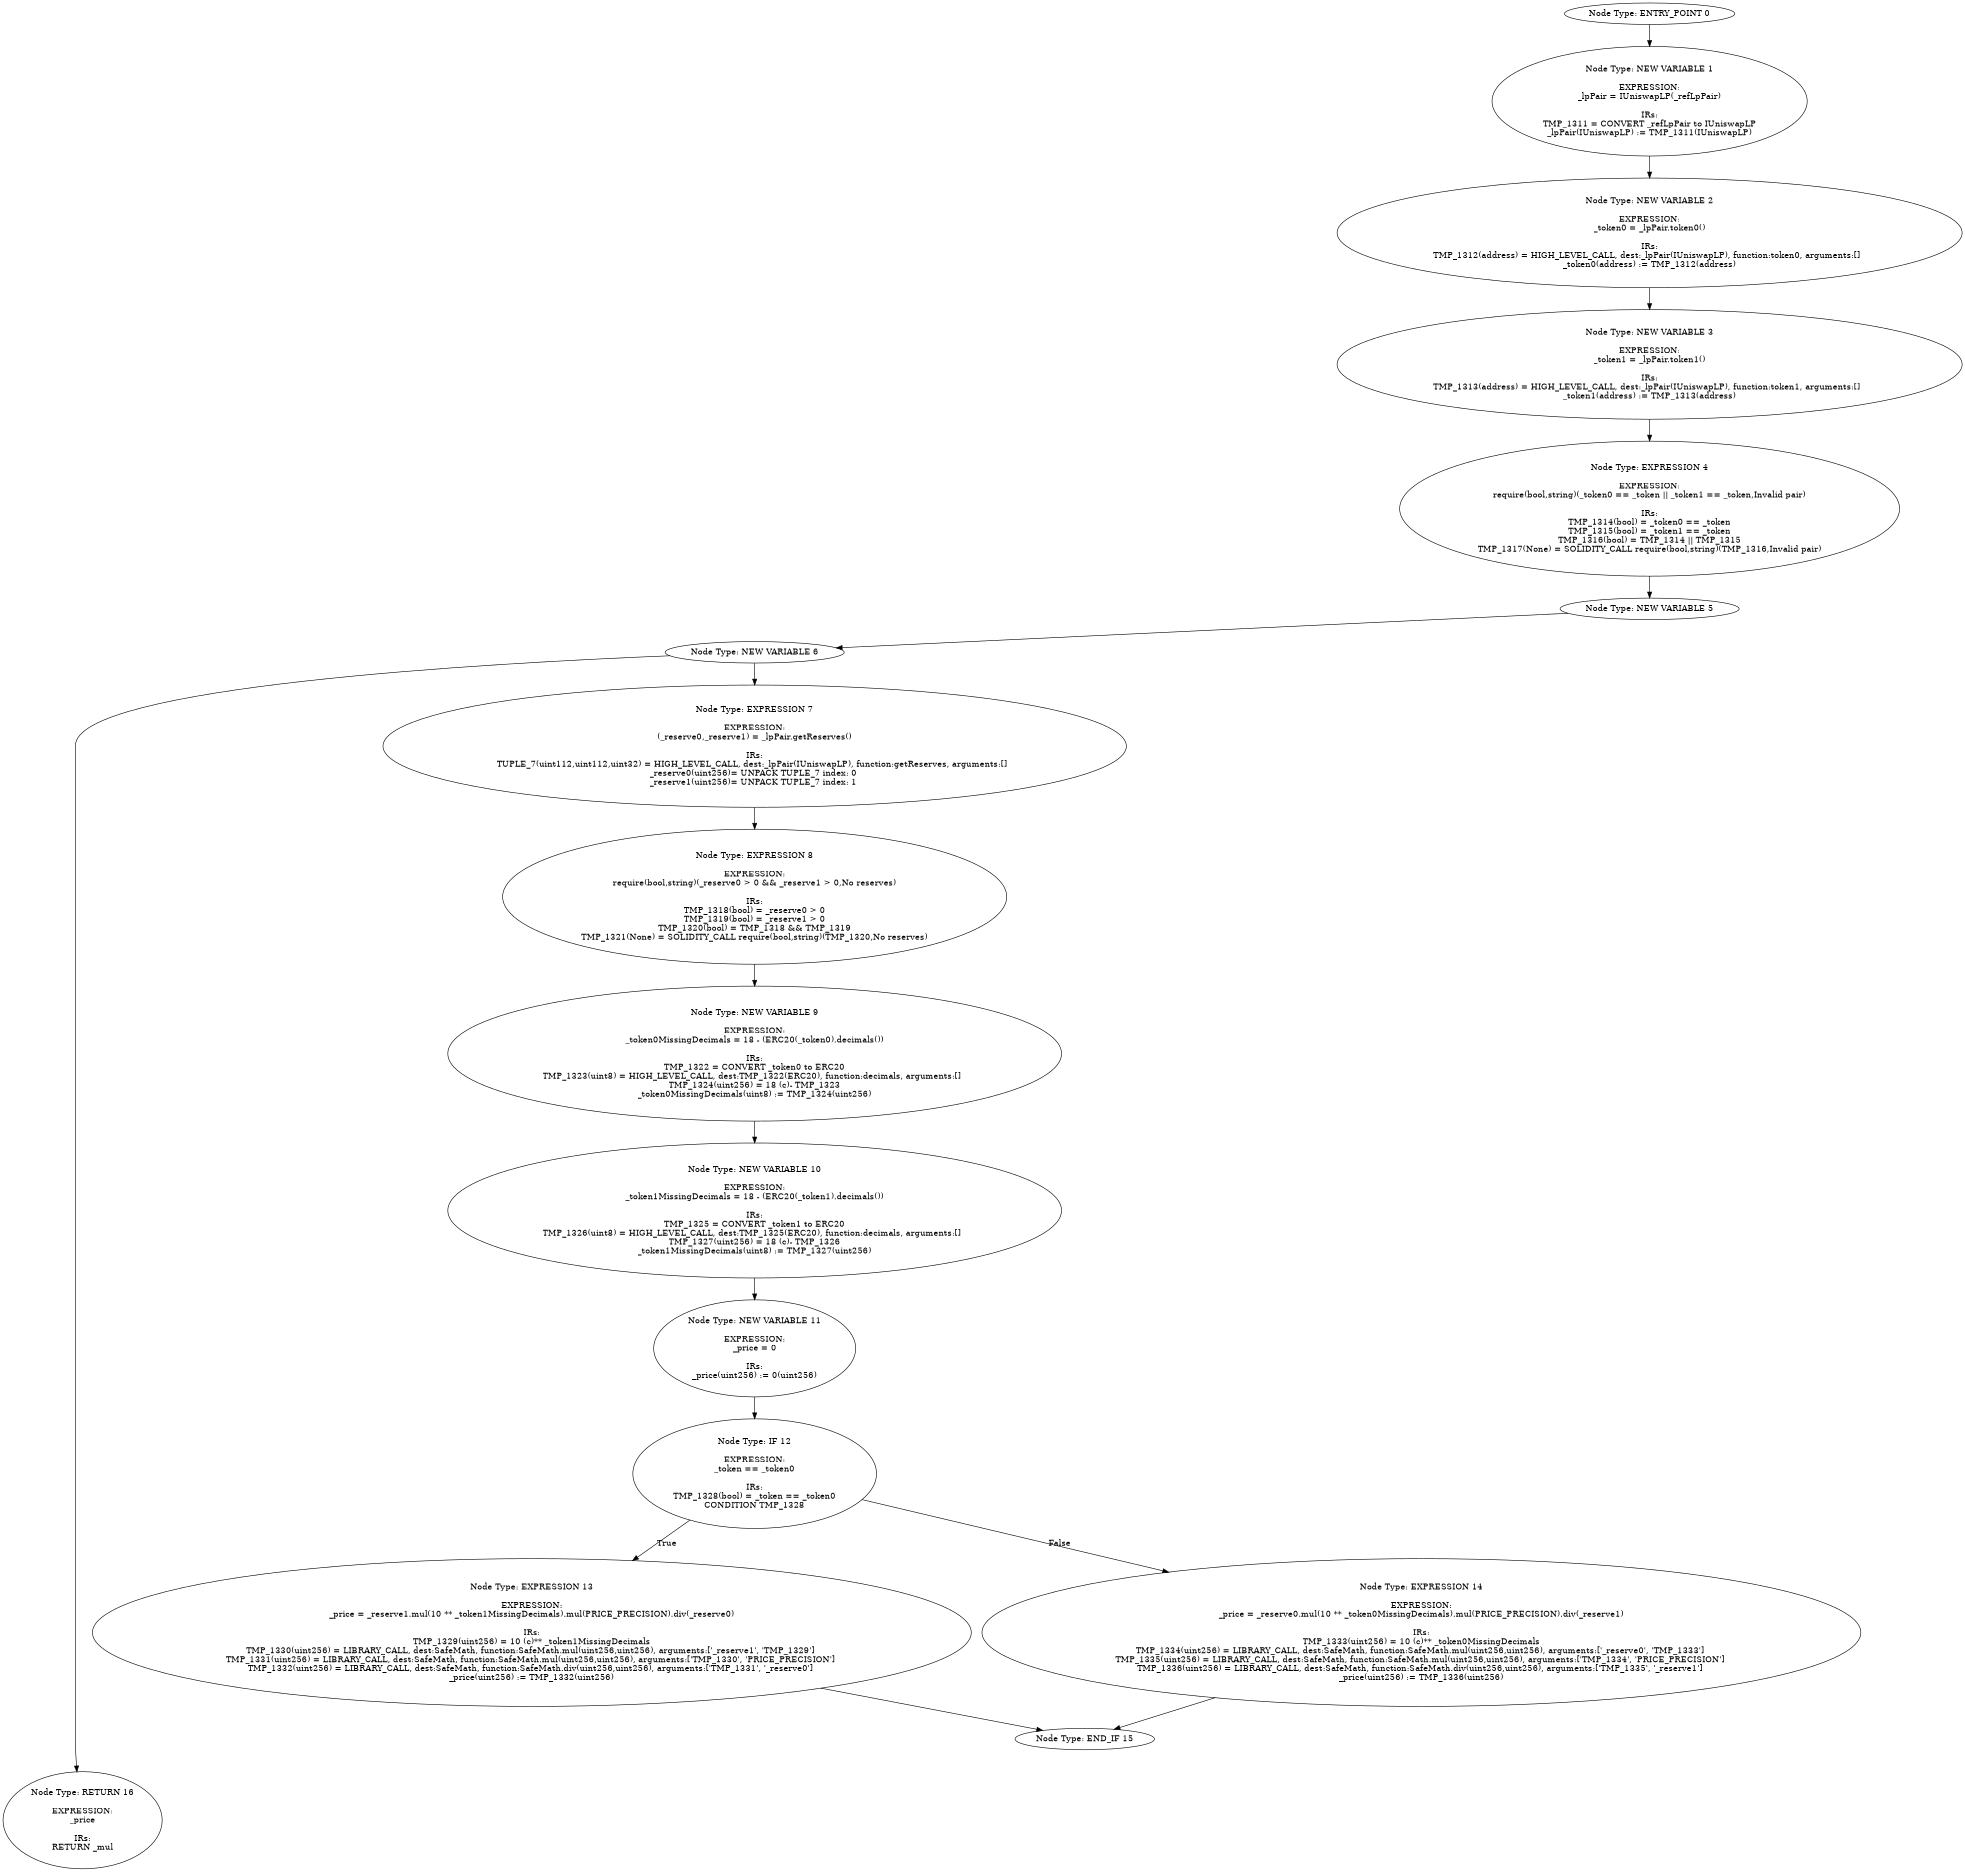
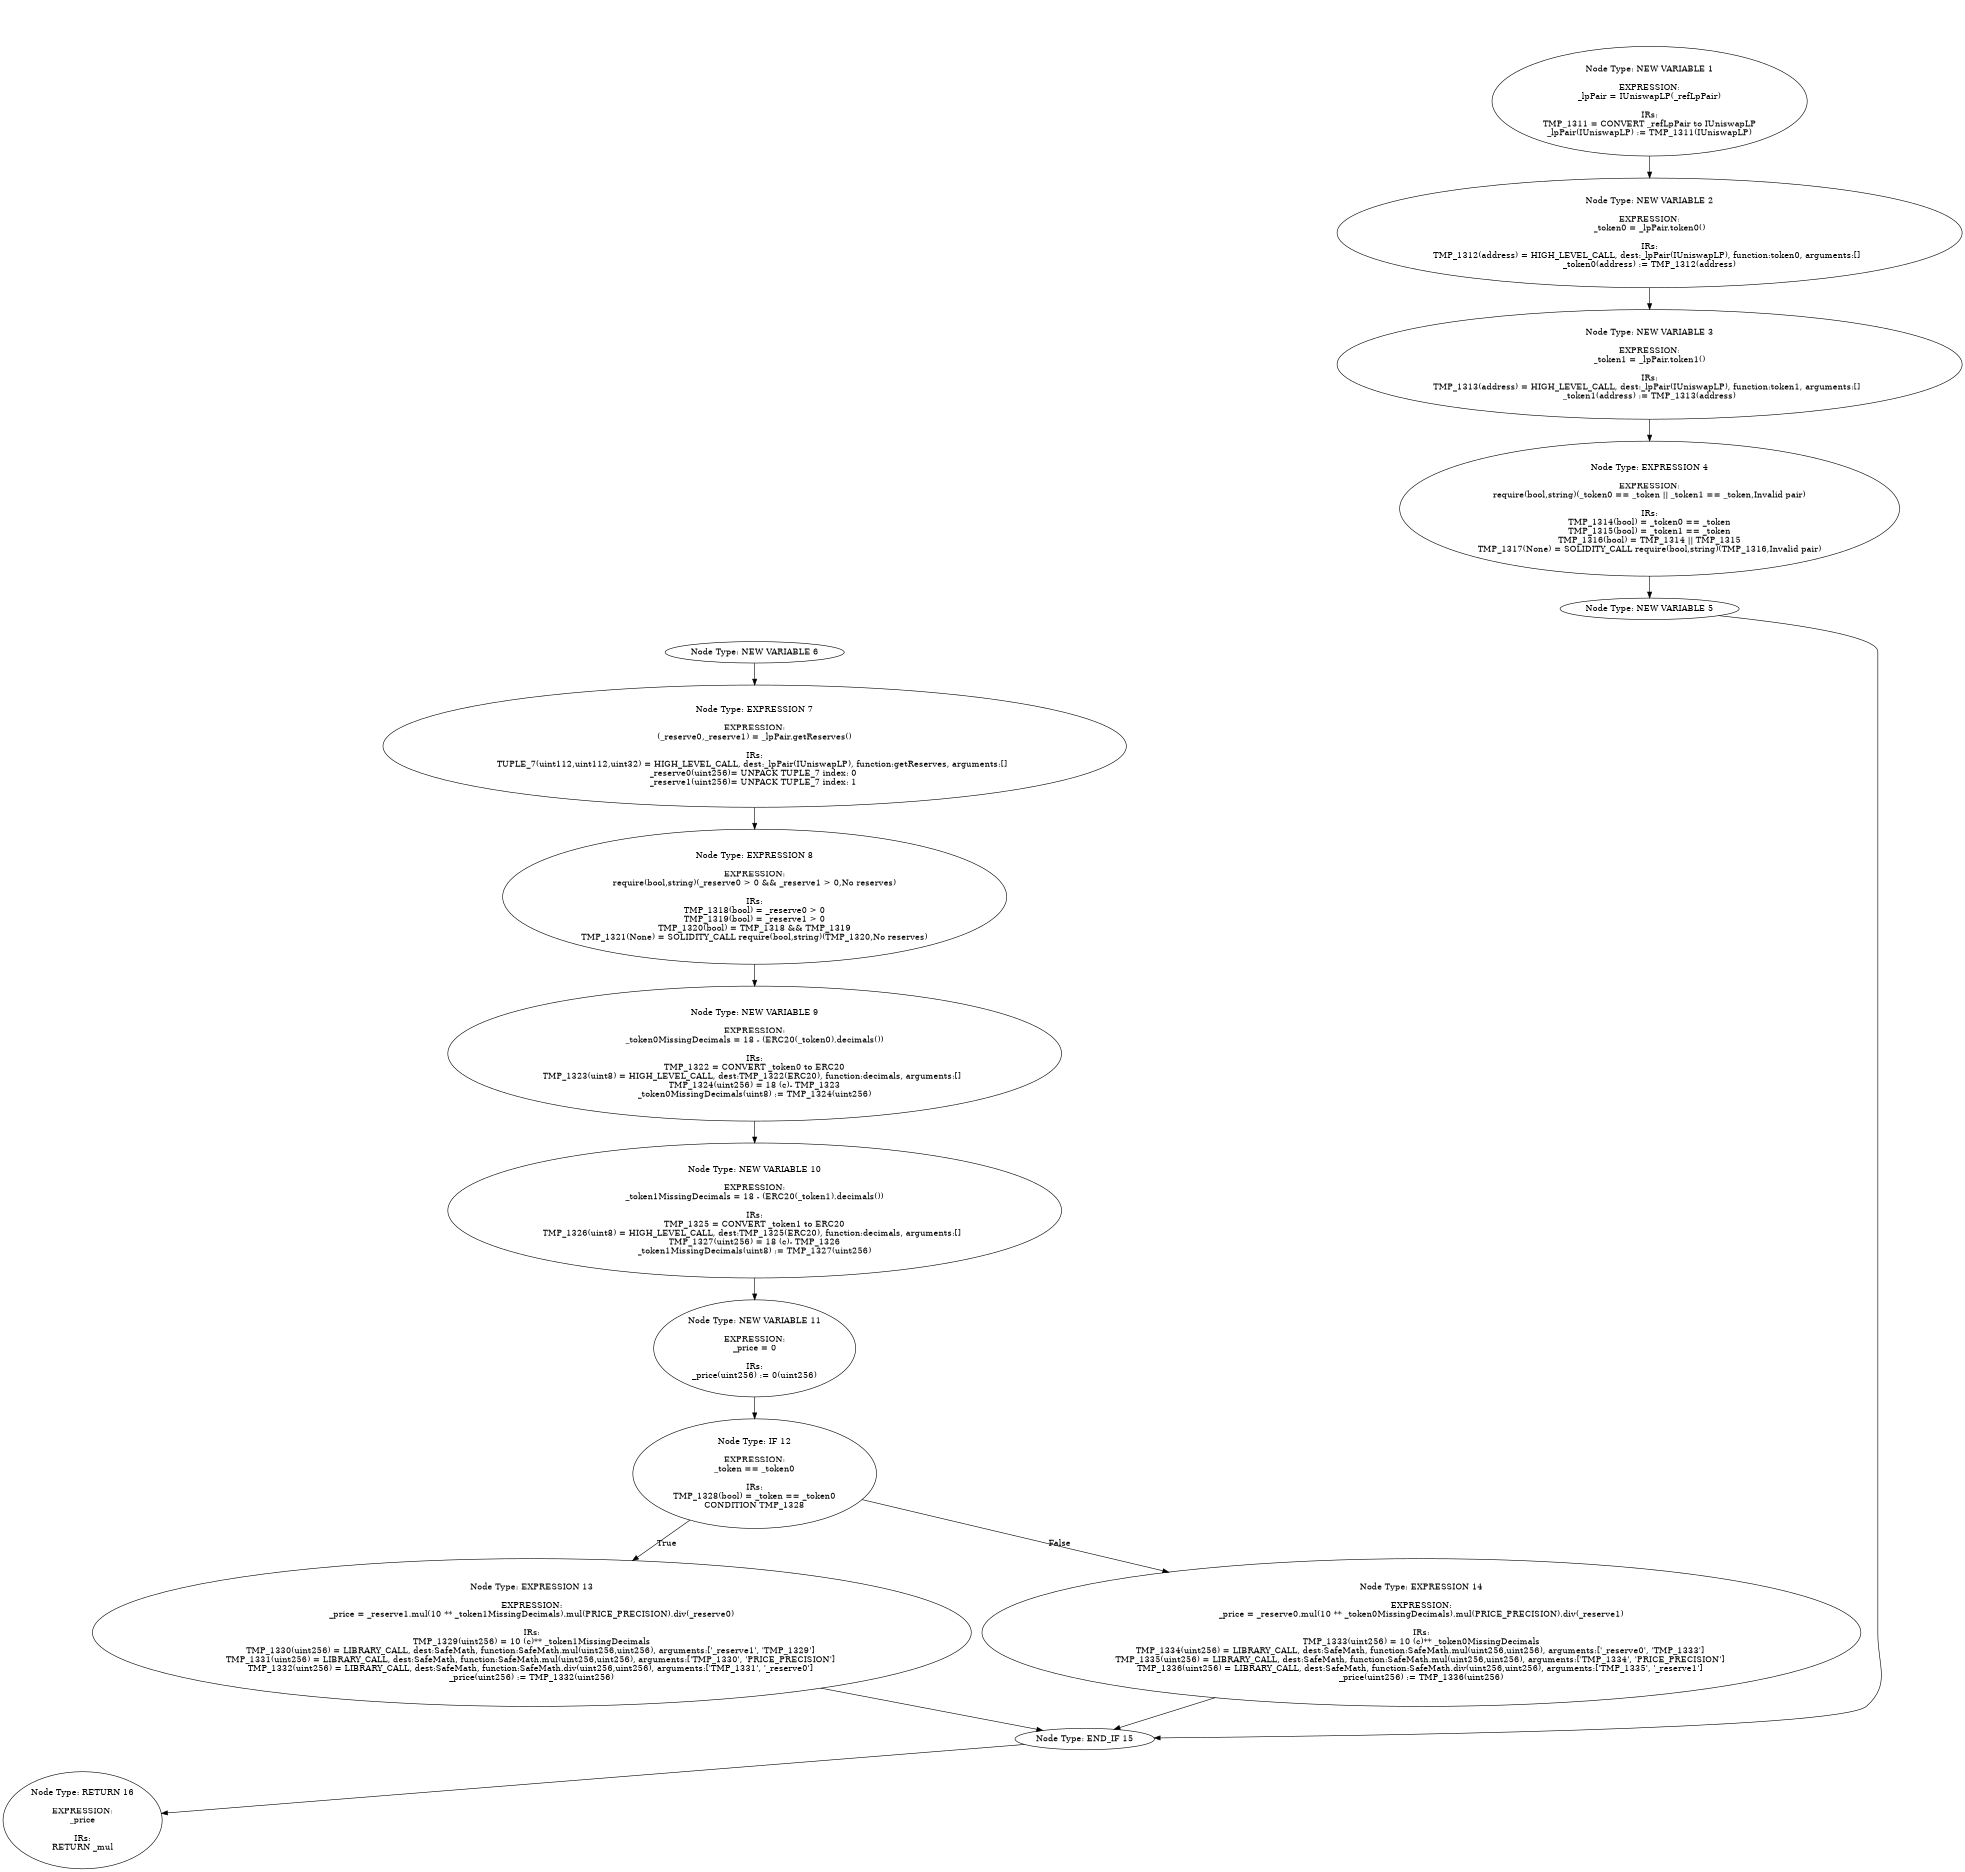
node "Node Type: ENTRY_POINT 0": removed
edge "Node Type: NEW VARIABLE 5" -> "Node Type: NEW VARIABLE 6": now "Node Type: NEW VARIABLE 5" -> "Node Type: END_IF 15"
edge "Node Type: NEW VARIABLE 6" -> "Node Type: RETURN 16 EXPRESSION: _price IRs: RETURN _mul": now "Node Type: END_IF 15" -> "Node Type: RETURN 16 EXPRESSION: _price IRs: RETURN _mul"
